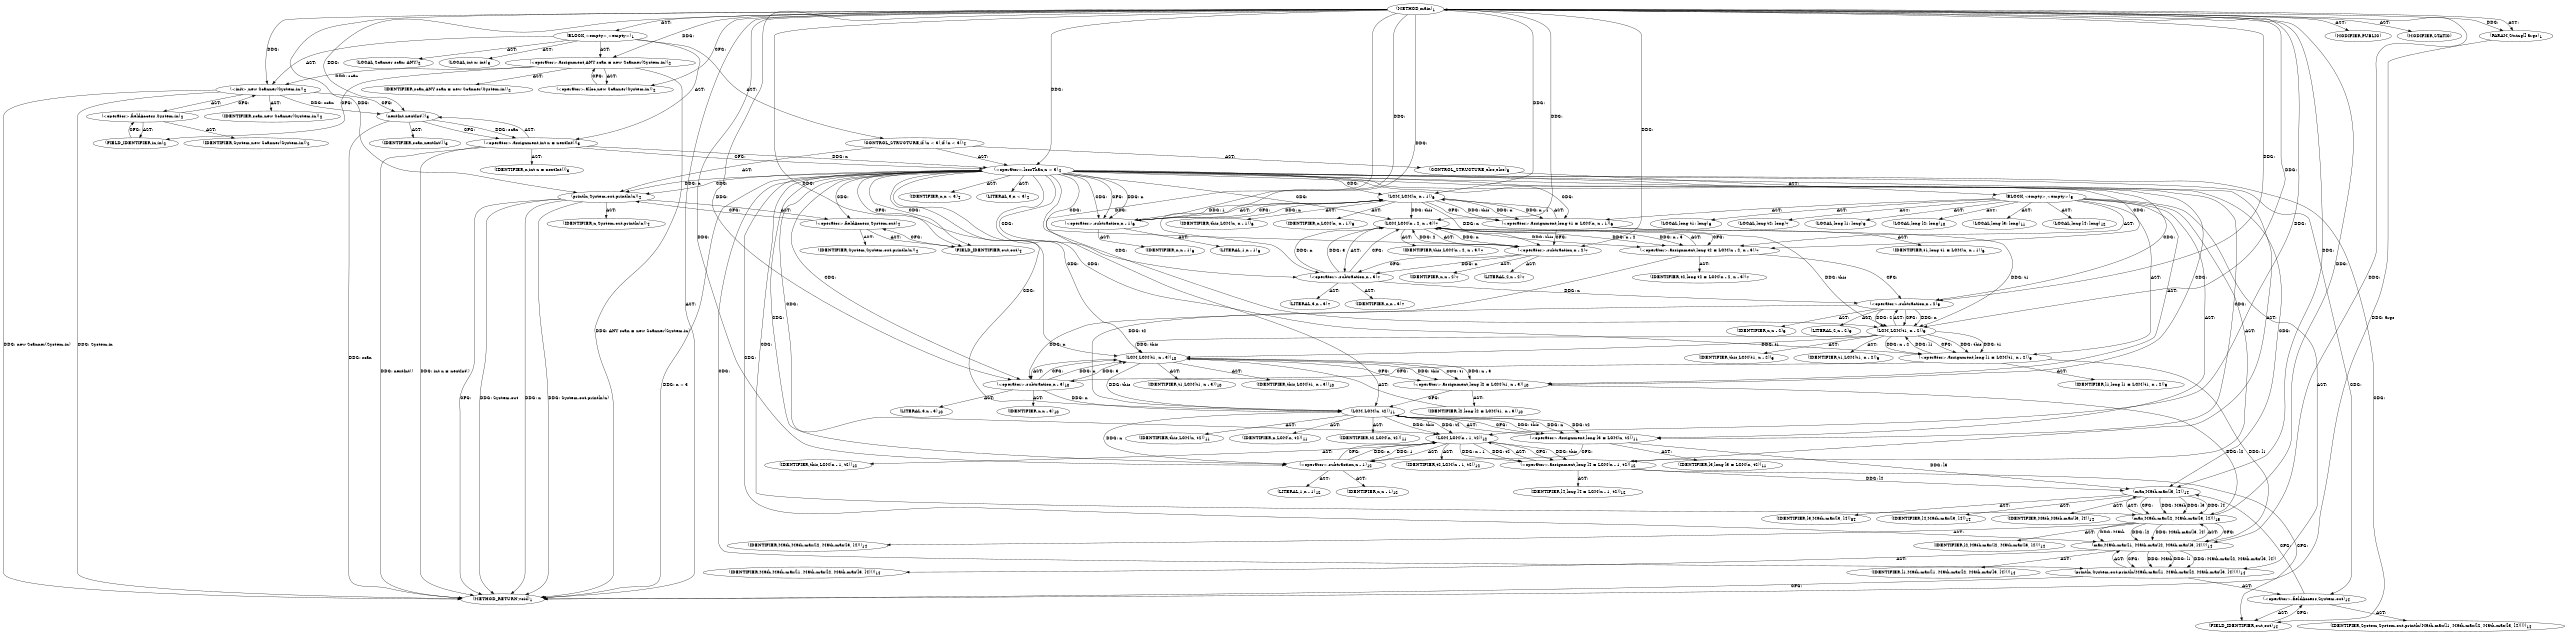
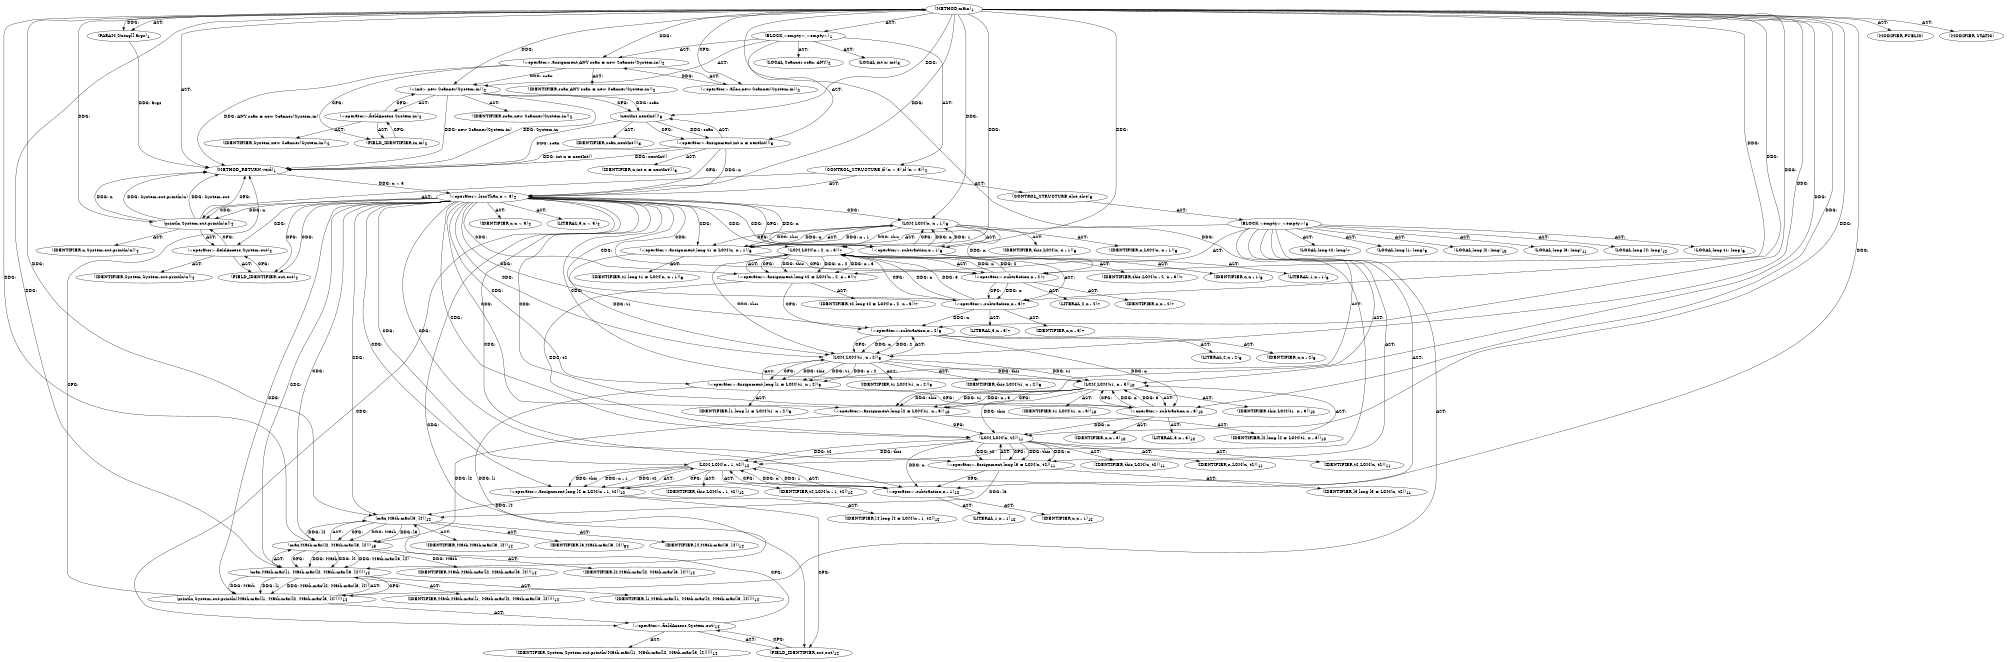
edge "(<operator>.alloc,new Scanner(System.in))" -> "(<operator>.assignment,ANY scan = new Scanner(System.in))": label "CFG: " -> "DDG: "
edge "(<operator>.lessThan,n < 3)" -> "(<operator>.assignment,long l4 = LCM(n - 1, t2))": label "AST: " -> "CDG: "
edge "(<operator>.lessThan,n < 3)" -> "(METHOD_RETURN,void)": reversed
edge "(<operator>.assignment,long l1 = LCM(t1, n - 2))" -> "(LCM,LCM(t1, n - 2))": label "DDG: l1" -> "AST: "
edge "(max,Math.max(l2, Math.max(l3, l4)))" -> "(IDENTIFIER,Math,Math.max(l2, Math.max(l3, l4)))": label "AST: " -> "DDG: Math"
